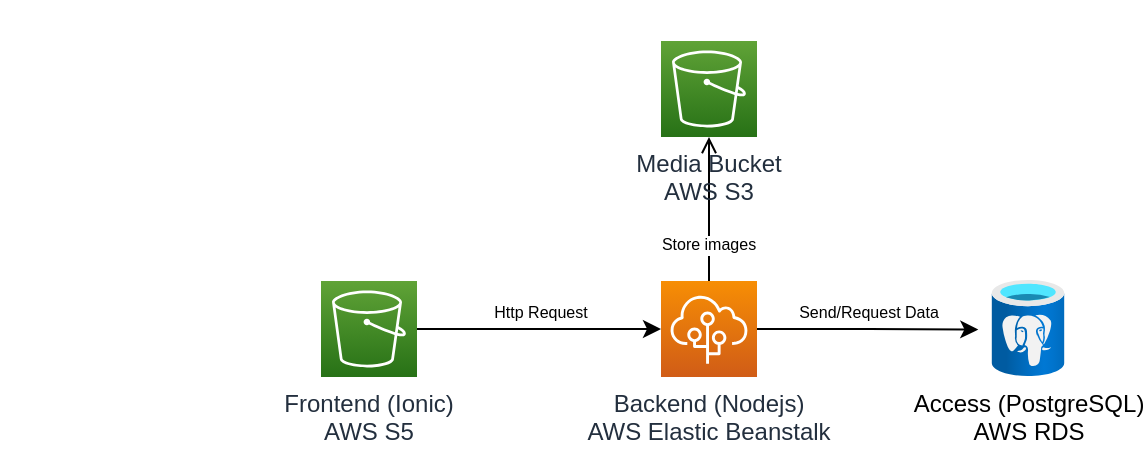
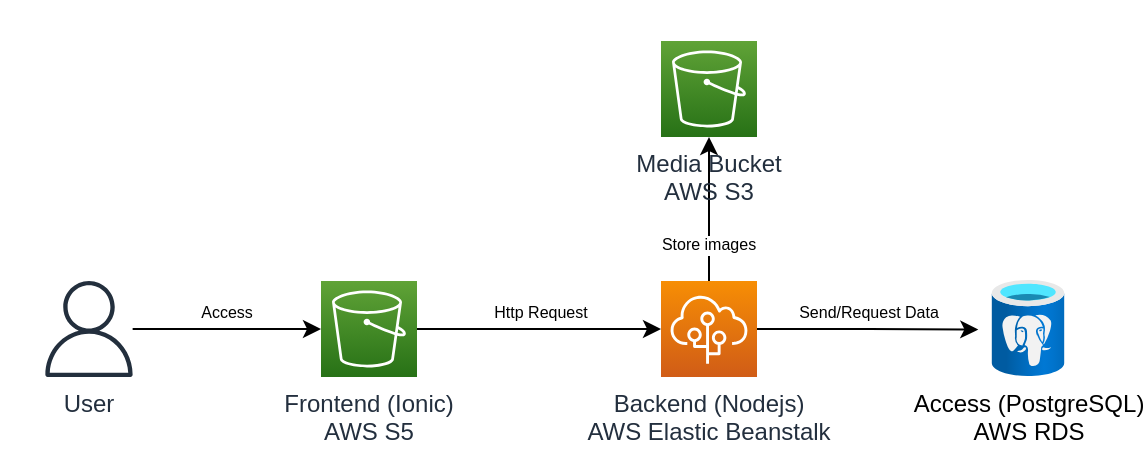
edge "Backend (Nodejs) AWS Elastic Beanstalk" -> "Media Bucket AWS S3": arrowhead open -> classic
node "User": added
edge "User" -> "Frontend (Ionic) AWS S5": added, label "Access"
